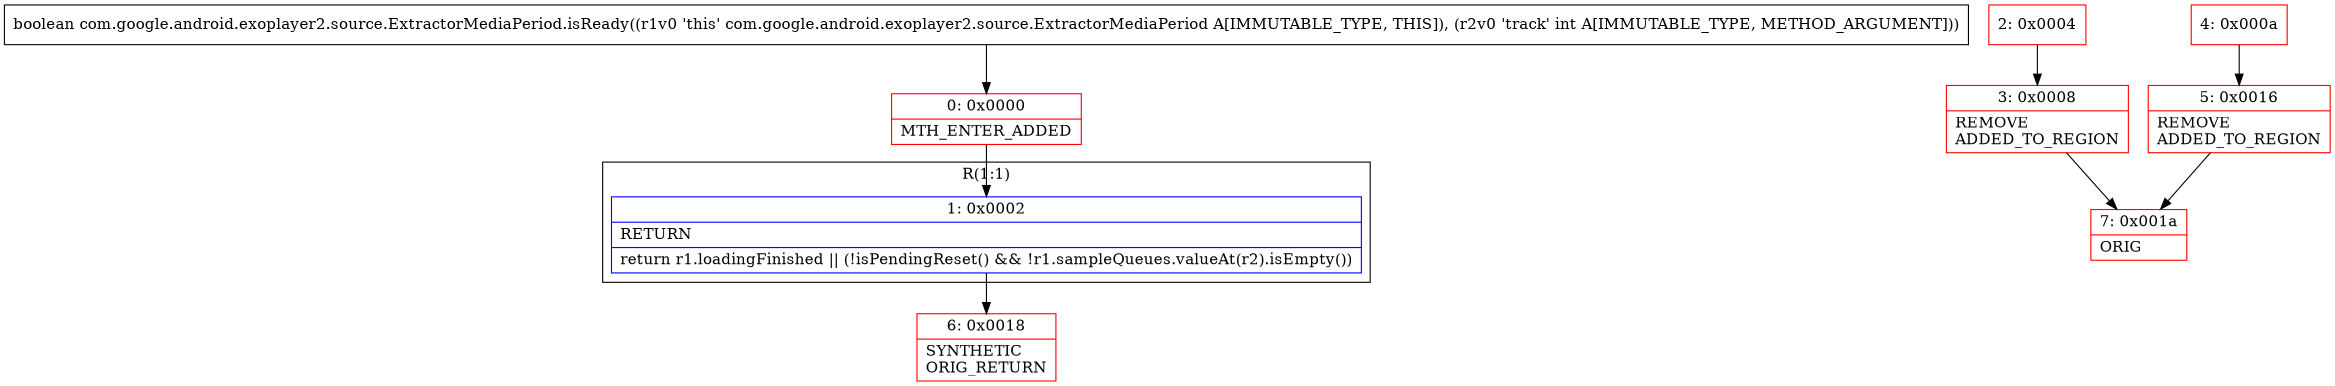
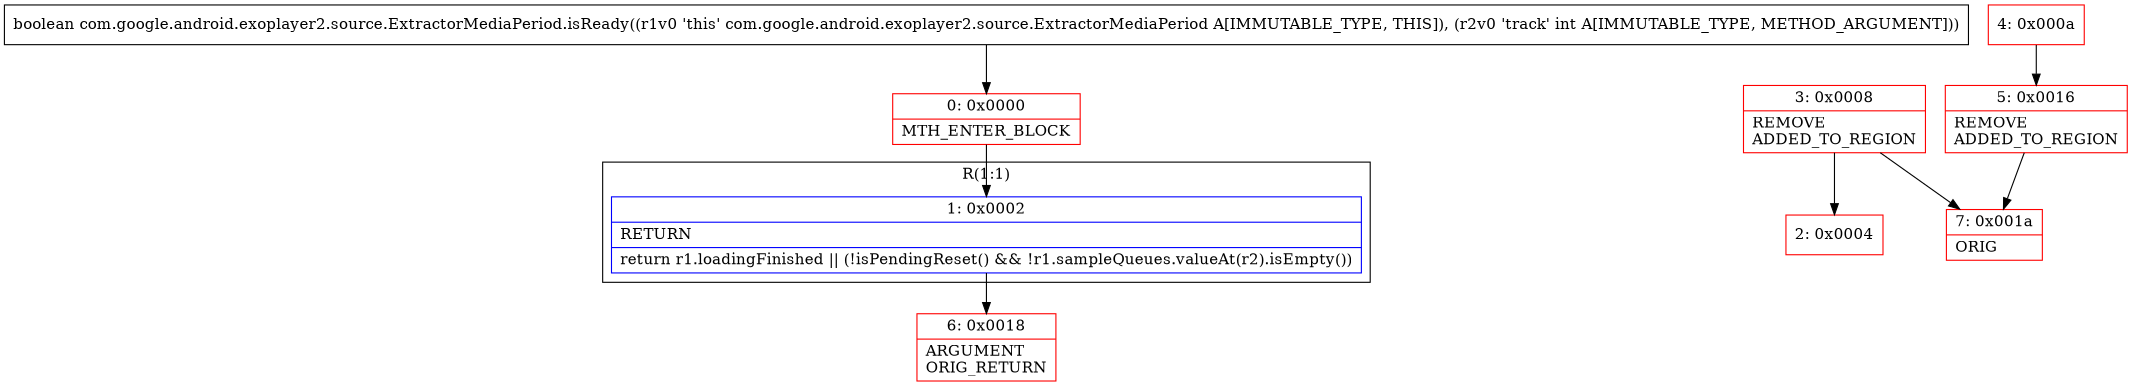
edge "2: 0x0004" -> "3: 0x0008": reversed
node "0: 0x0000": text "MTH_ENTER_ADDED" -> "MTH_ENTER_BLOCK"
node "6: 0x0018": text "SYNTHETIC" -> "ARGUMENT"
